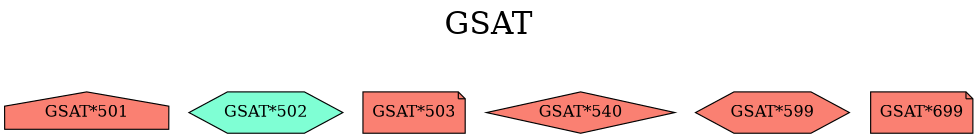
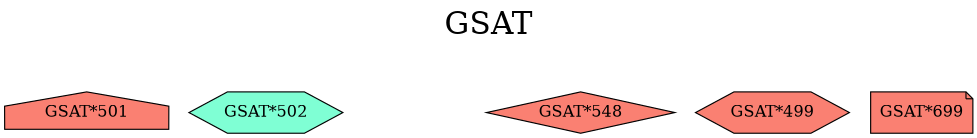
node "GSAT*503": removed
node "GSAT*540": label "GSAT*540" -> "GSAT*548"
node "GSAT*599": label "GSAT*599" -> "GSAT*499"
